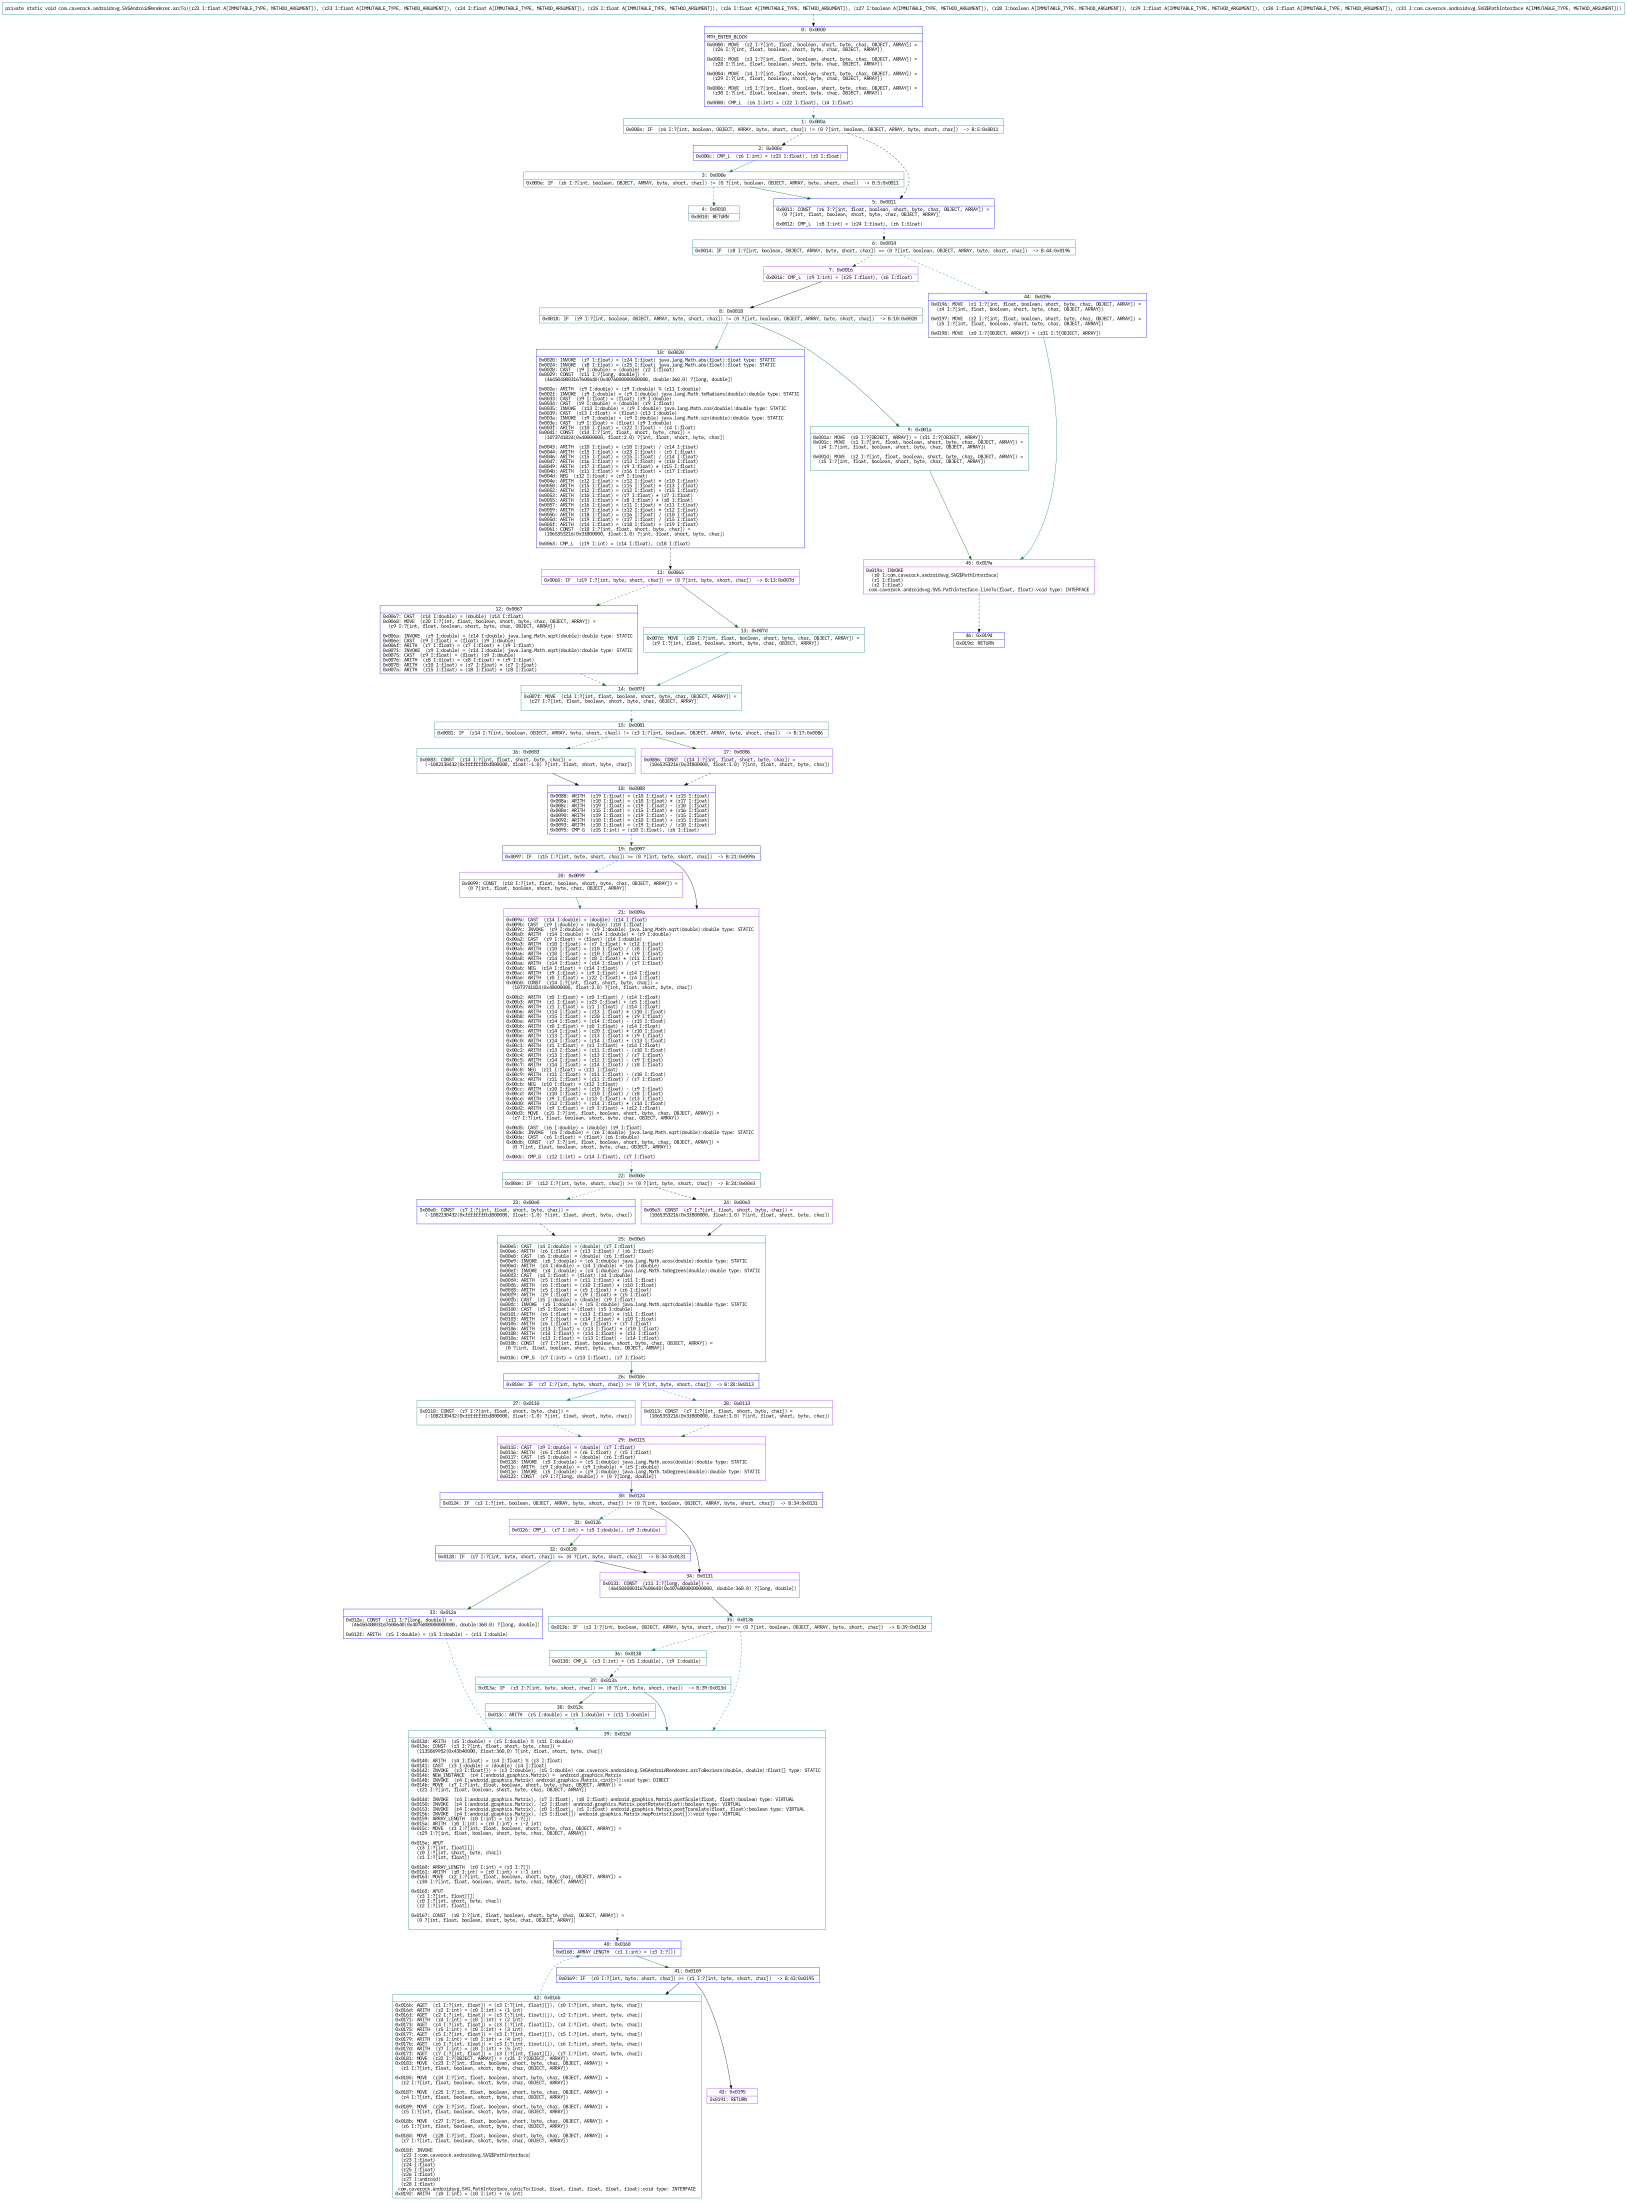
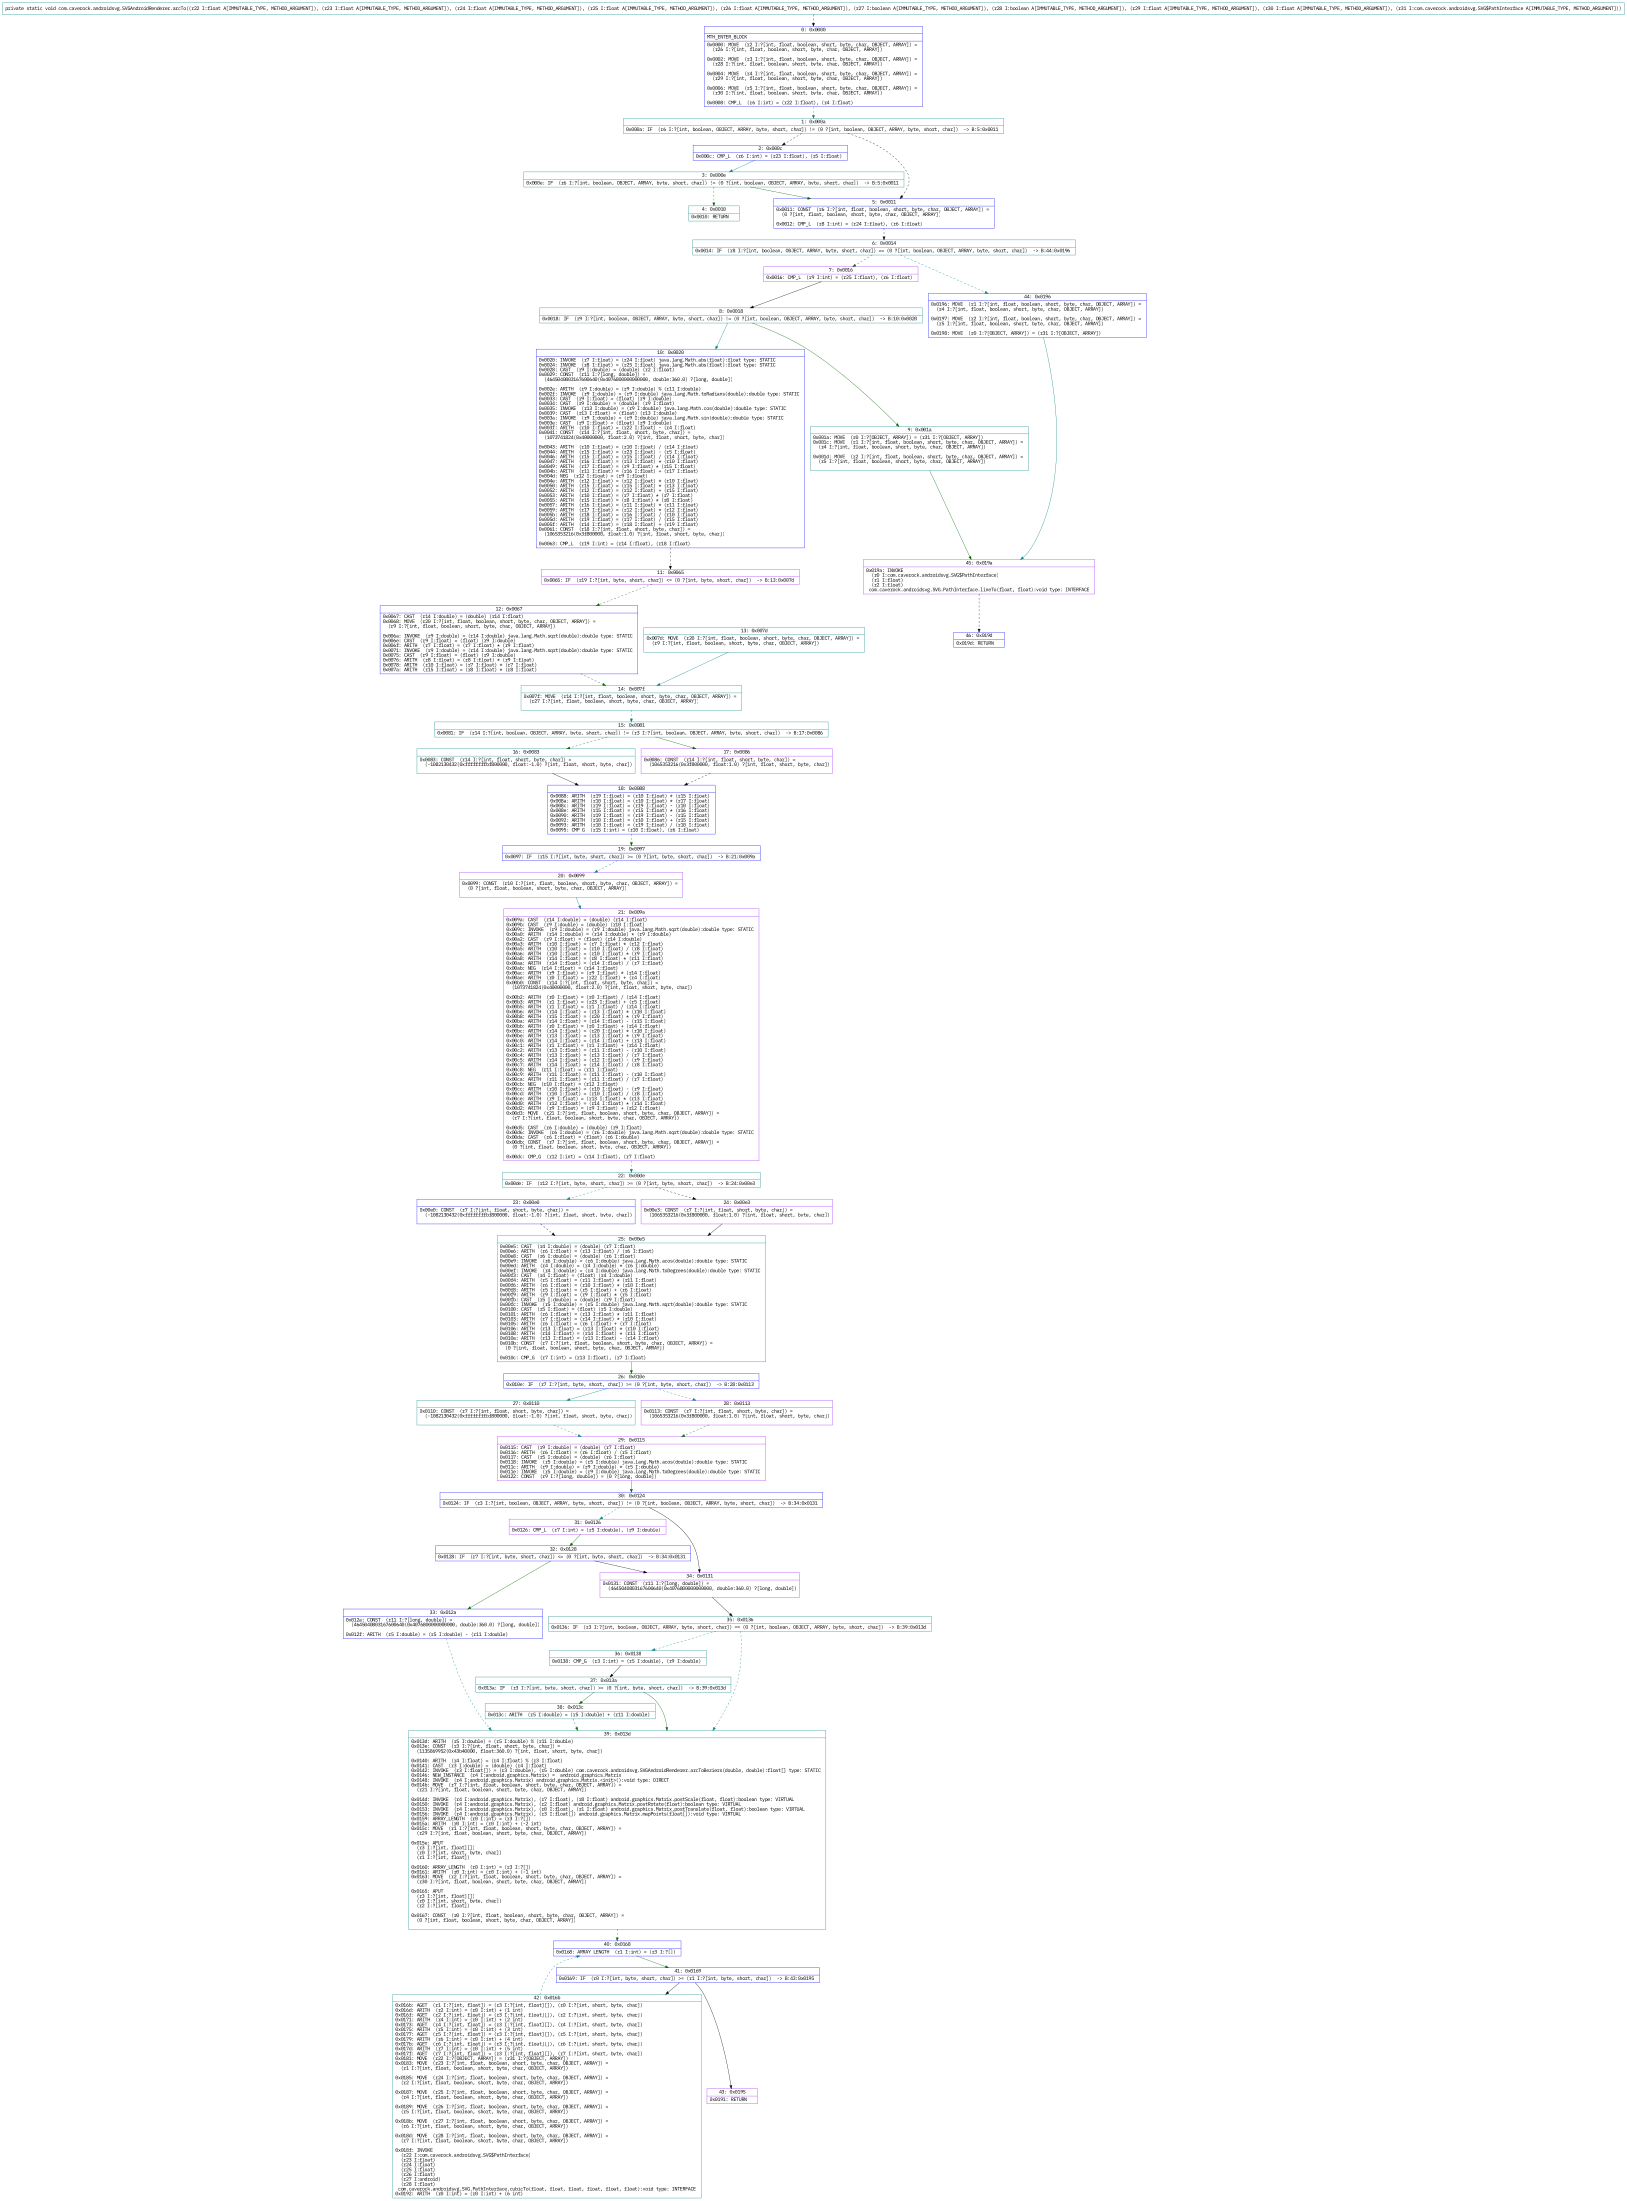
edge "11: 0x0065" -> "13: 0x007d": removed
edge "19: 0x0097" -> "21: 0x009a": removed
edge "36: 0x0138" -> "37: 0x013a": style dashed -> solid
